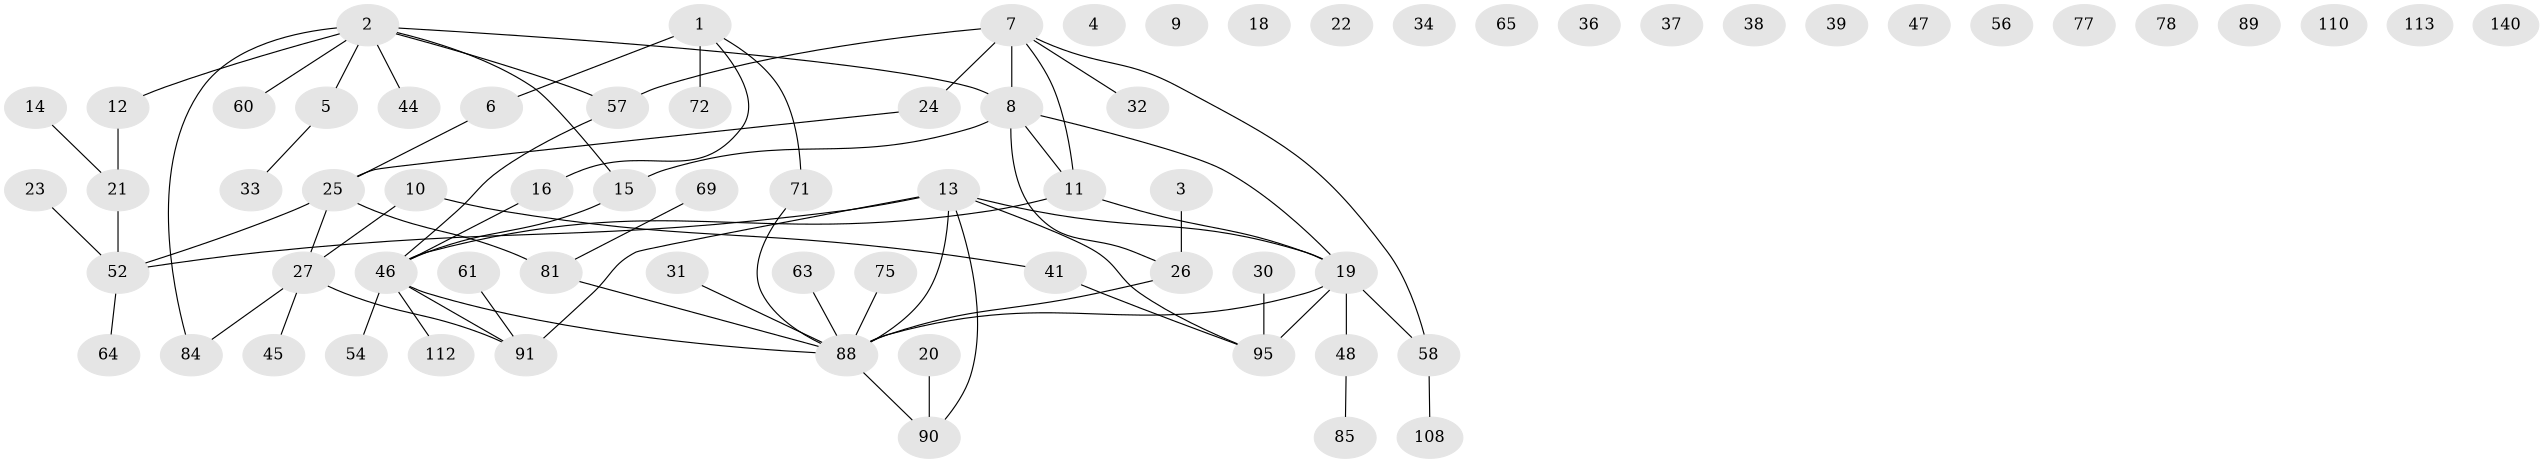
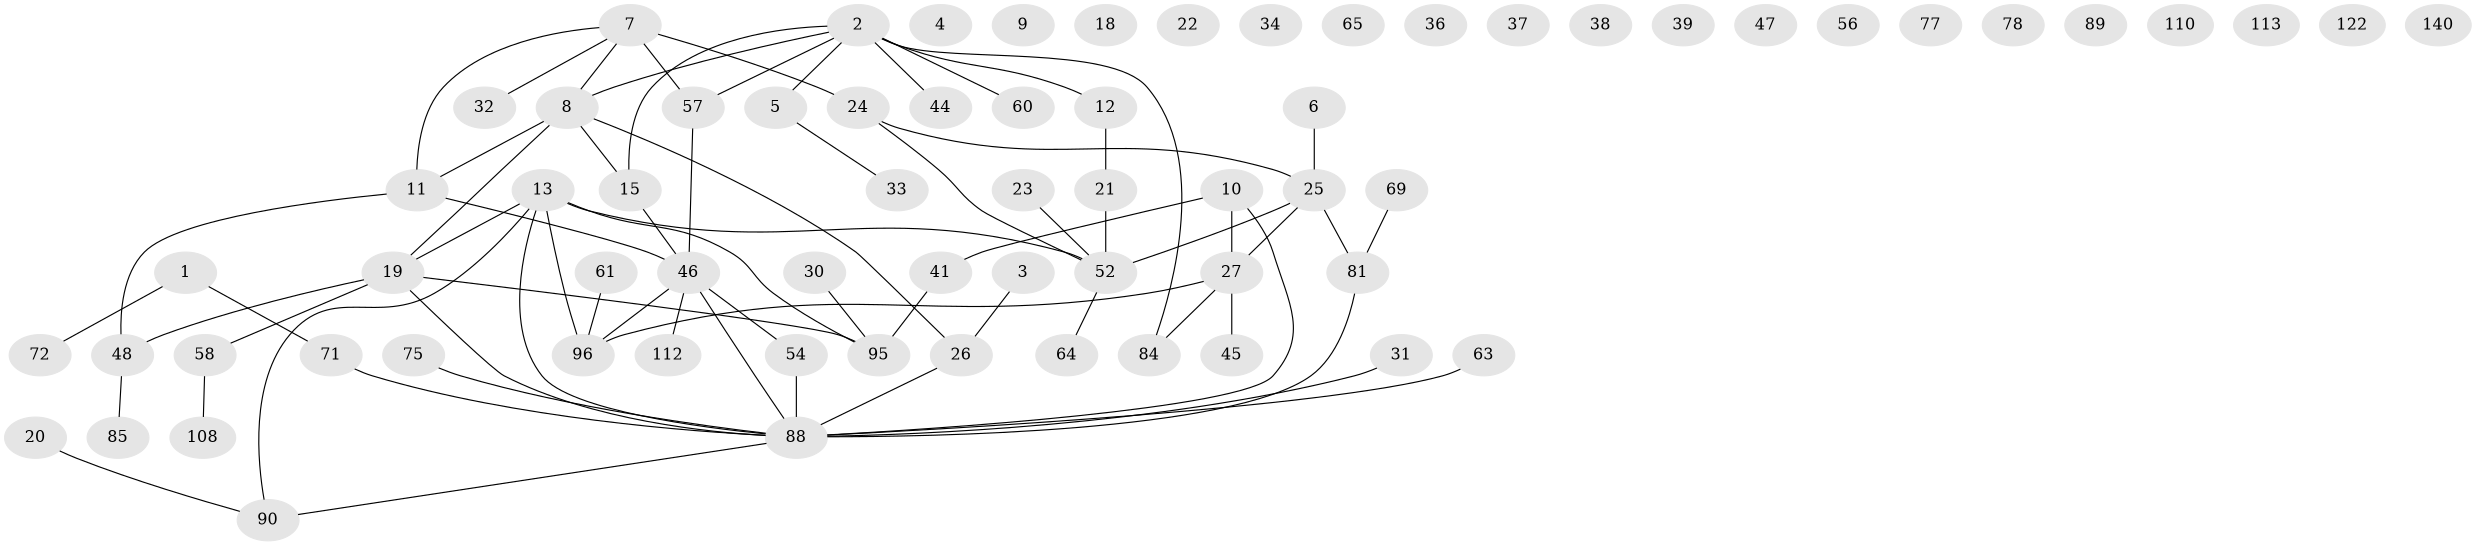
node "122": added
edge "1" -- "6": removed
node "14": removed
edge "7" -- "58": removed
node "16": removed
edge "24" -- "52": added
edge "11" -- "19": now "11" -- "48"
node "91": label "91" -> "96"
edge "54" -- "88": added
edge "10" -- "88": added
